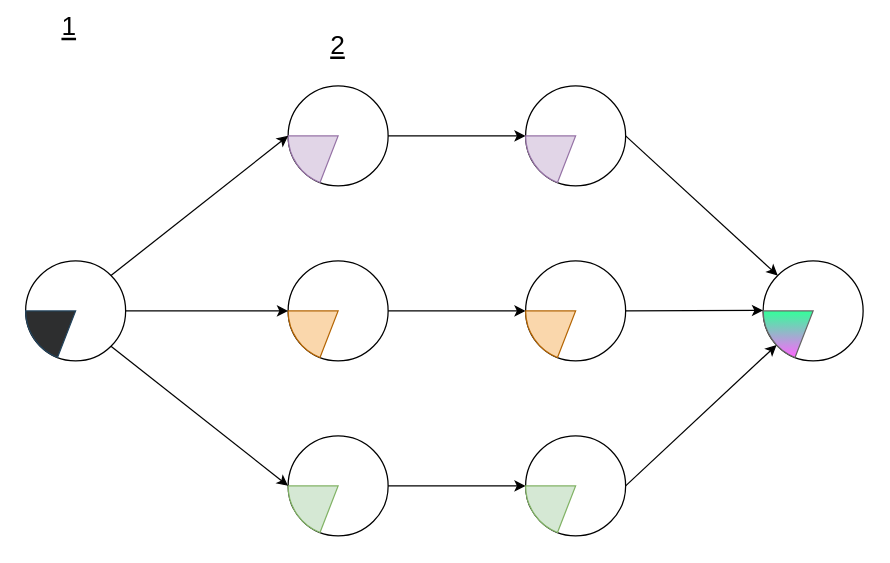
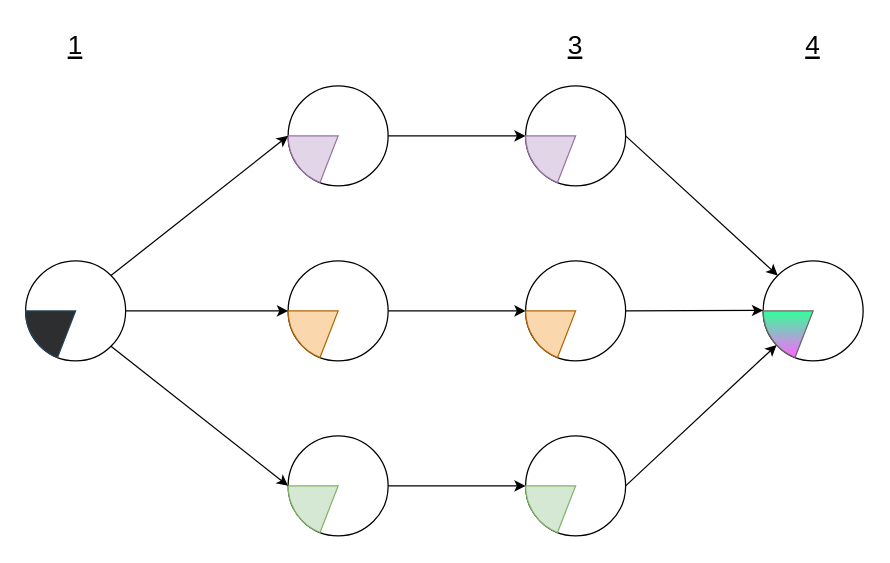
node "1": moved (69, 26) -> (76, 44)
node "2": removed
node "3": added
node "4": added
